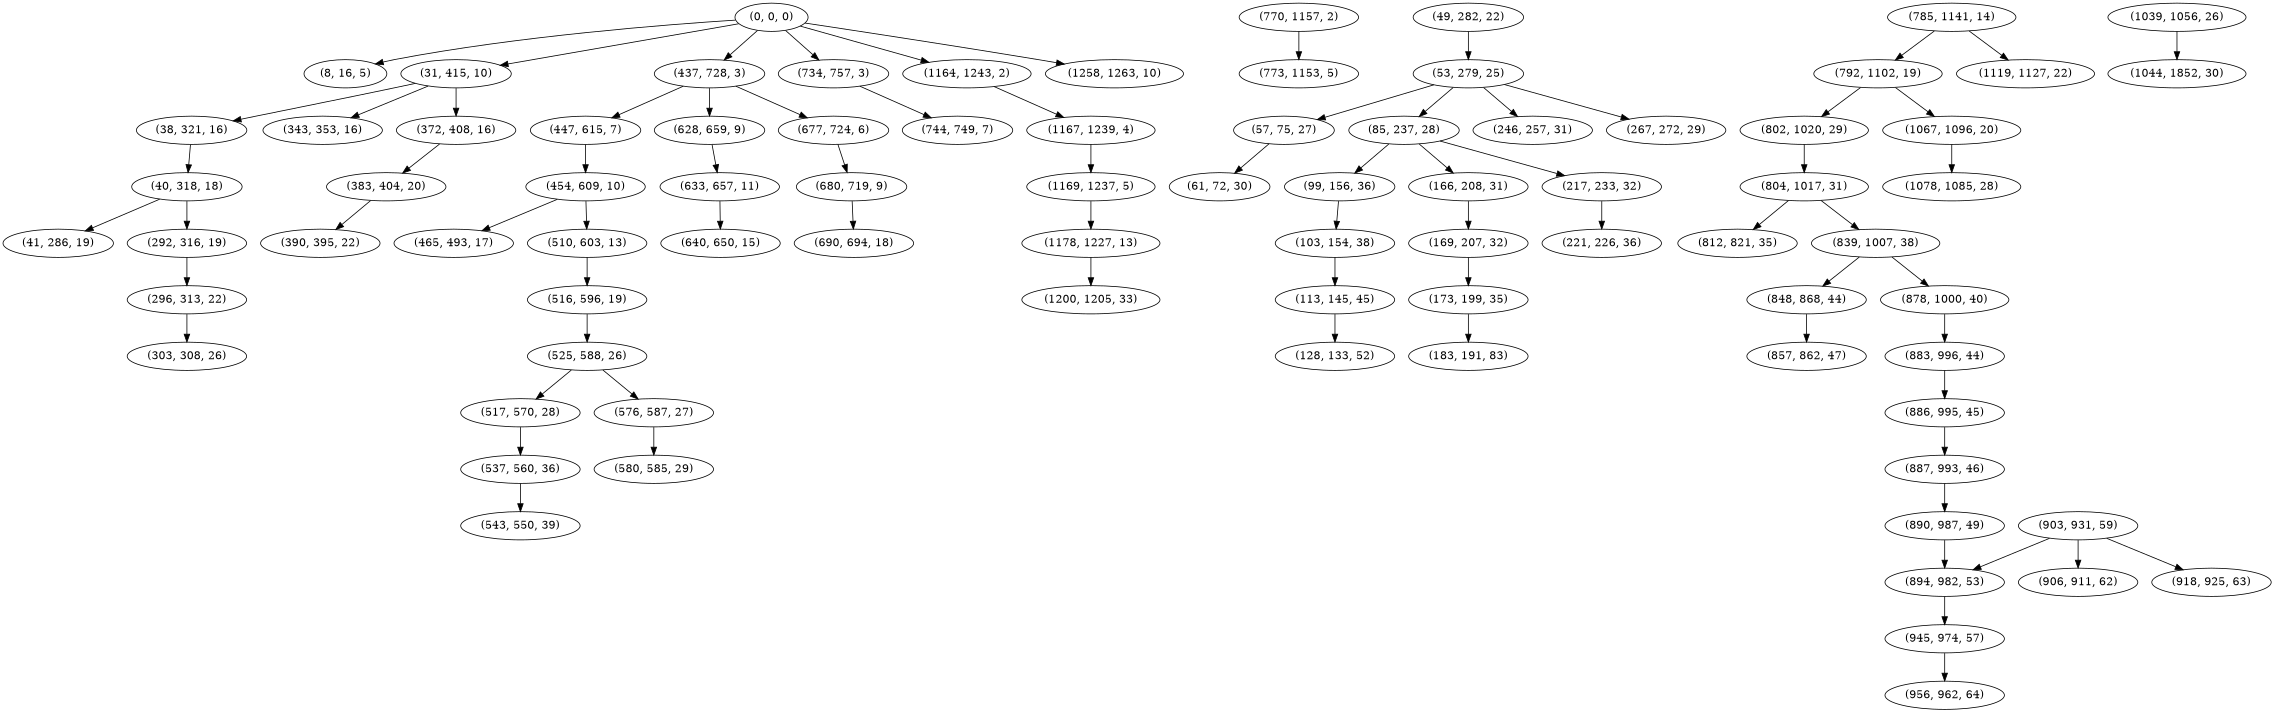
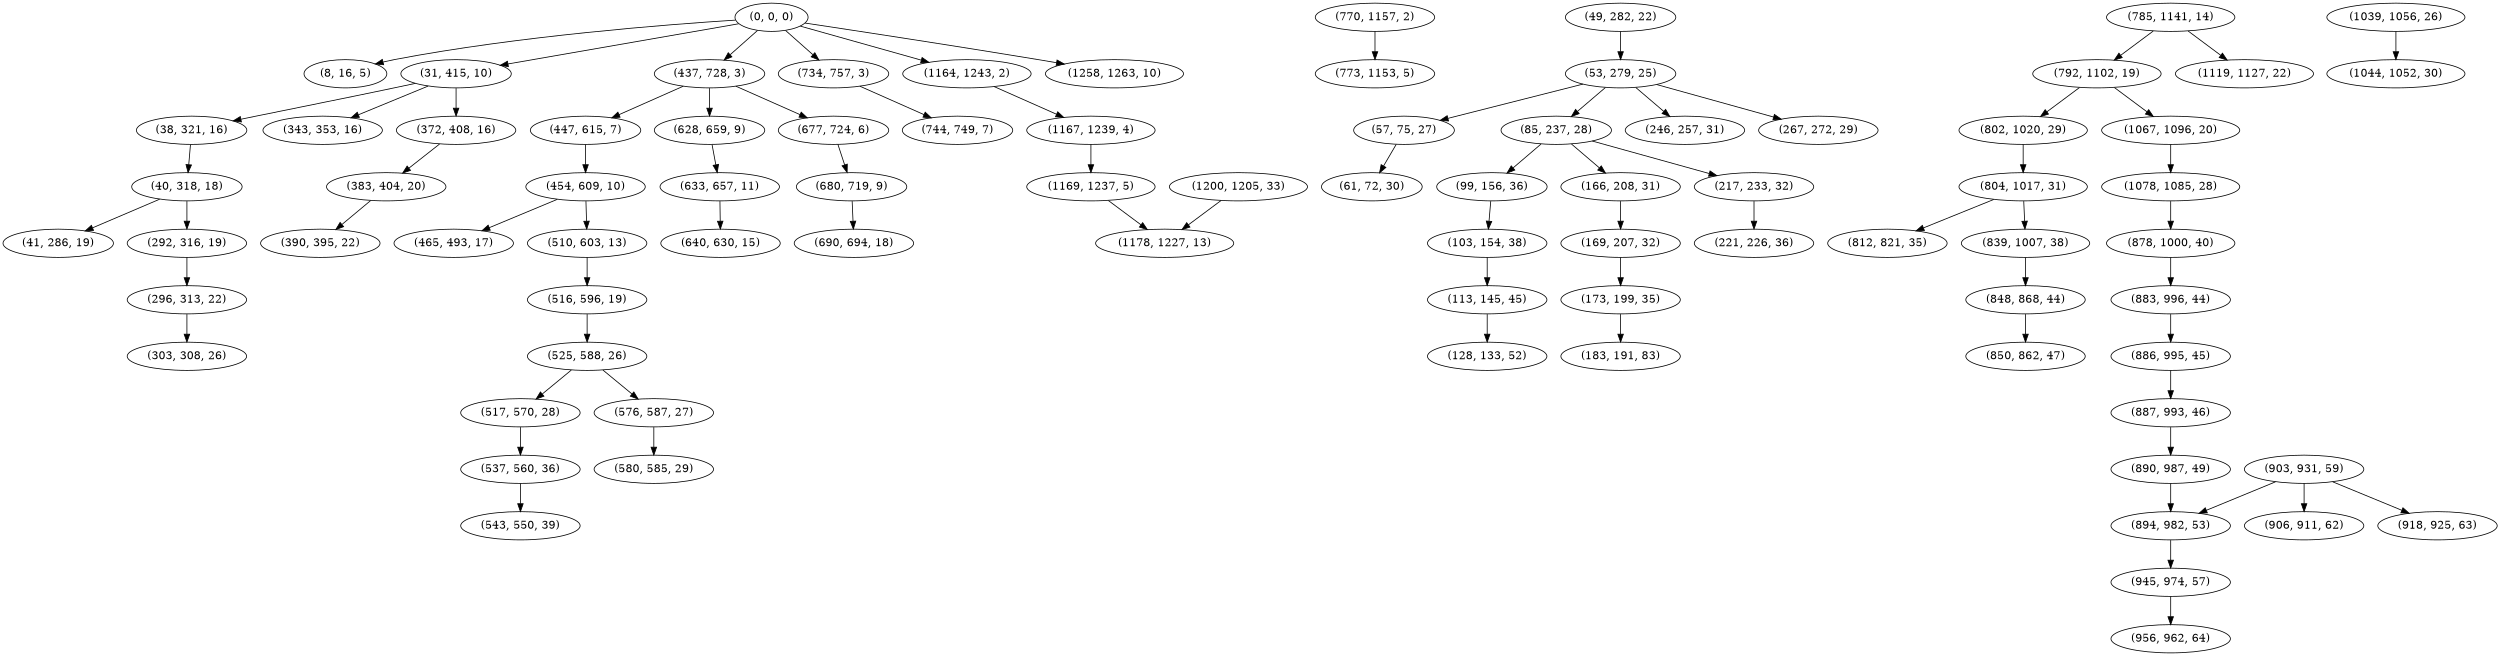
node "(1044, 1852, 30)": label "(1044, 1852, 30)" -> "(1044, 1052, 30)"
node "(640, 650, 15)": label "(640, 650, 15)" -> "(640, 630, 15)"
edge "(1178, 1227, 13)" -> "(1200, 1205, 33)": reversed
edge "(839, 1007, 38)" -> "(878, 1000, 40)": now "(1078, 1085, 28)" -> "(878, 1000, 40)"
node "(857, 862, 47)": label "(857, 862, 47)" -> "(850, 862, 47)"
